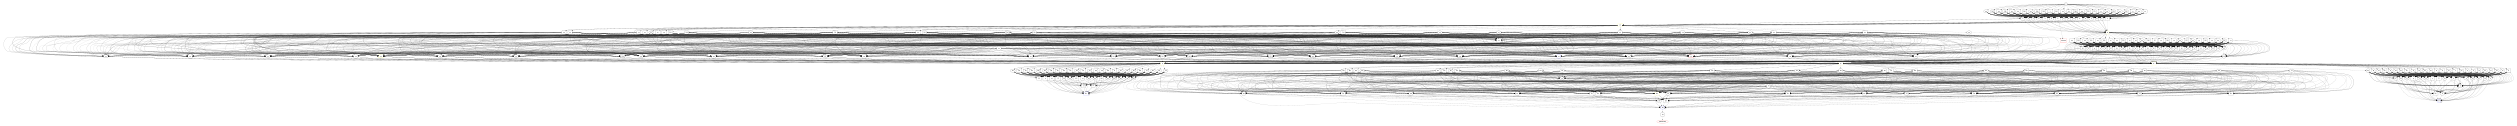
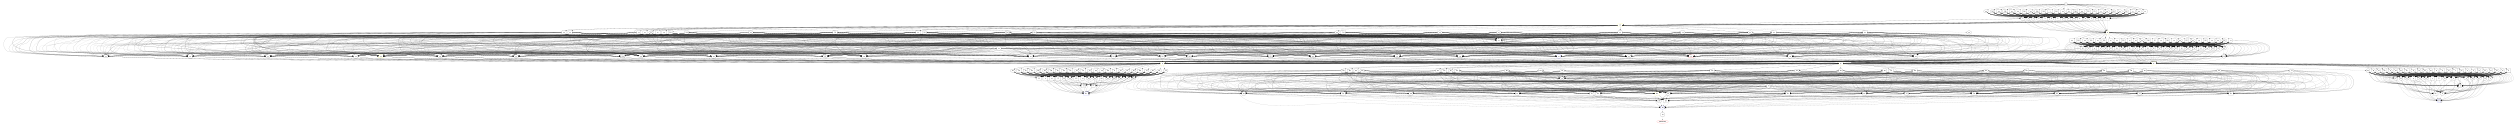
node "Timeout": removed
